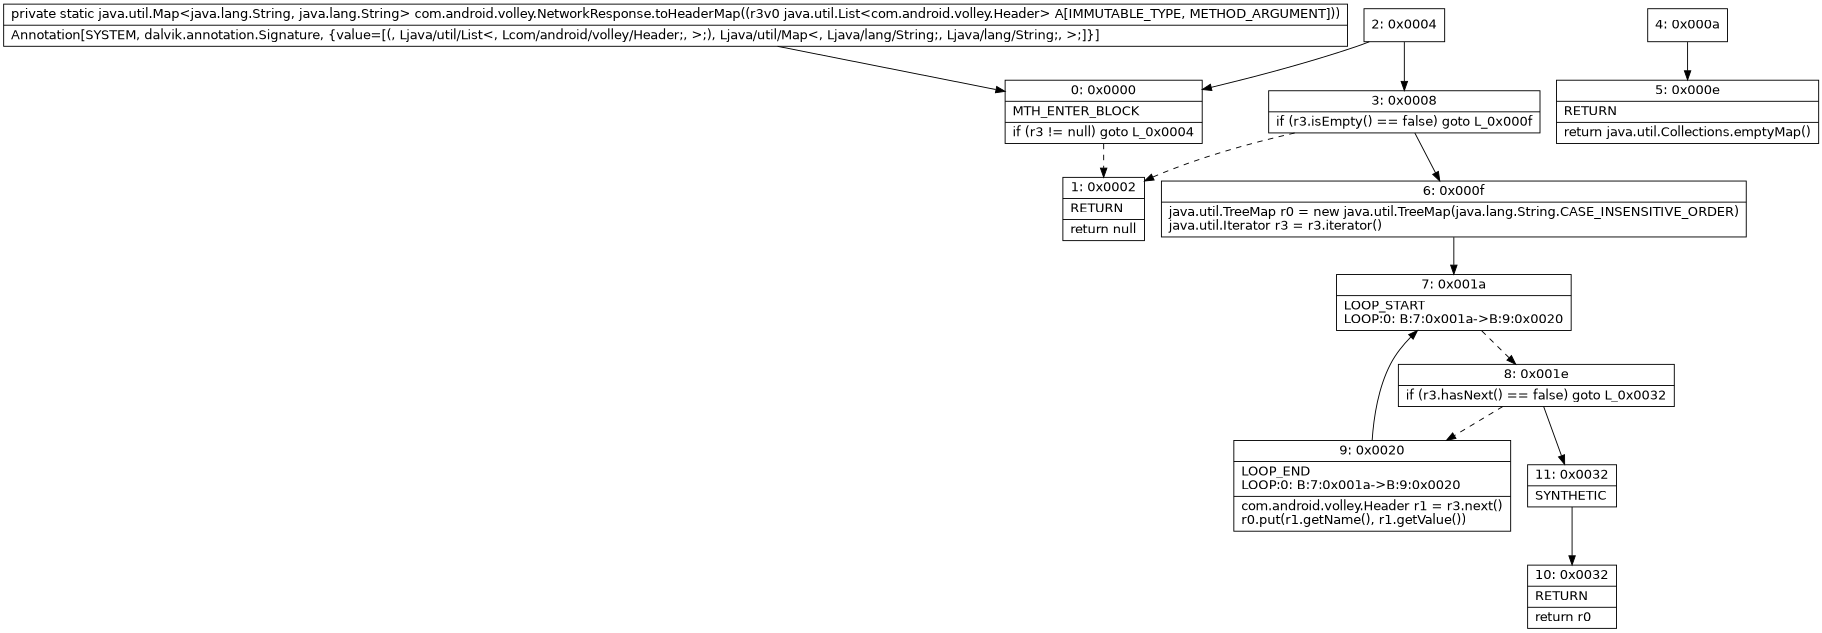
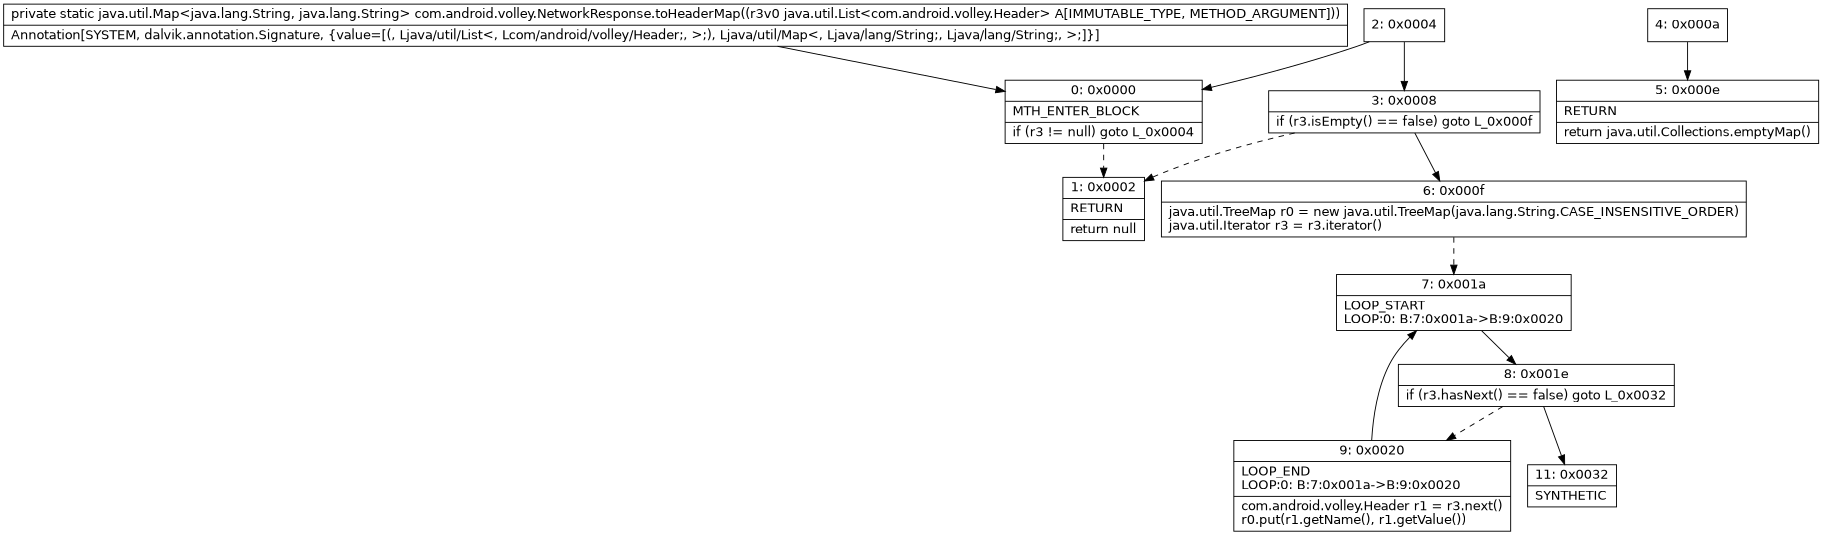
edge "6: 0x000f" -> "7: 0x001a": style solid -> dashed
edge "7: 0x001a" -> "8: 0x001e": style dashed -> solid
node "10: 0x0032": removed
